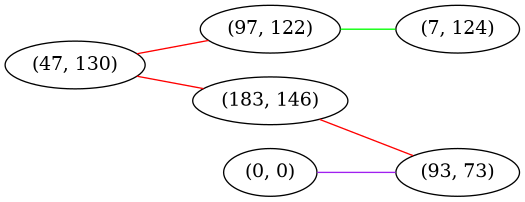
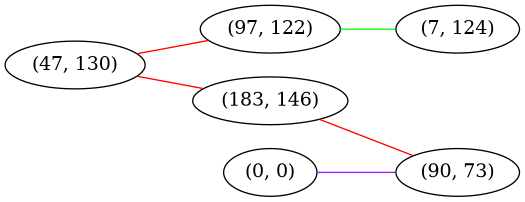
node "(93, 73)": label "(93, 73)" -> "(90, 73)"
